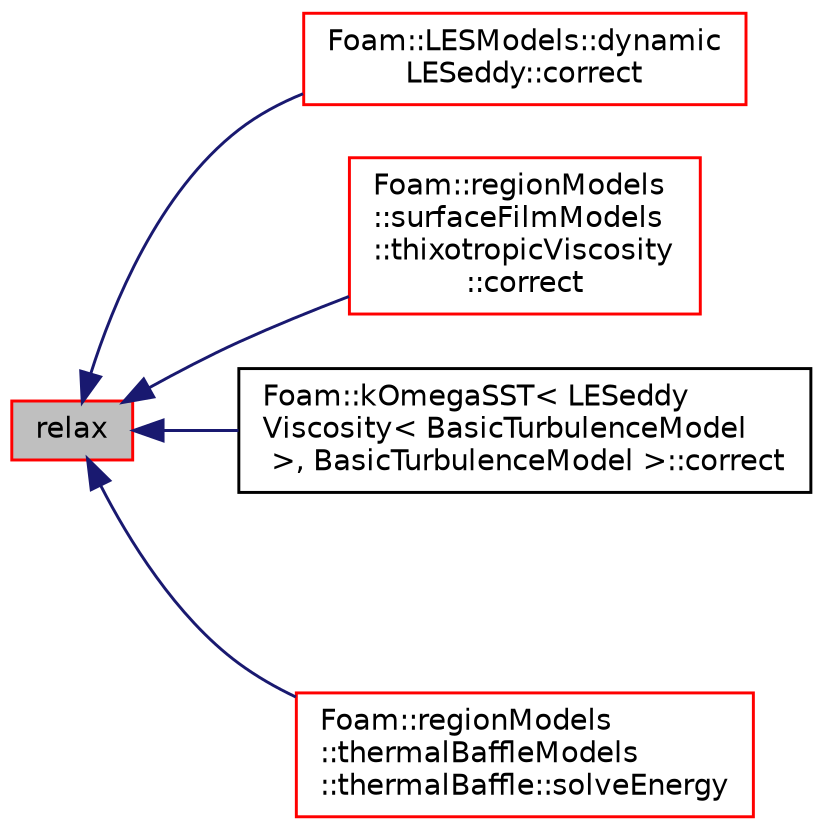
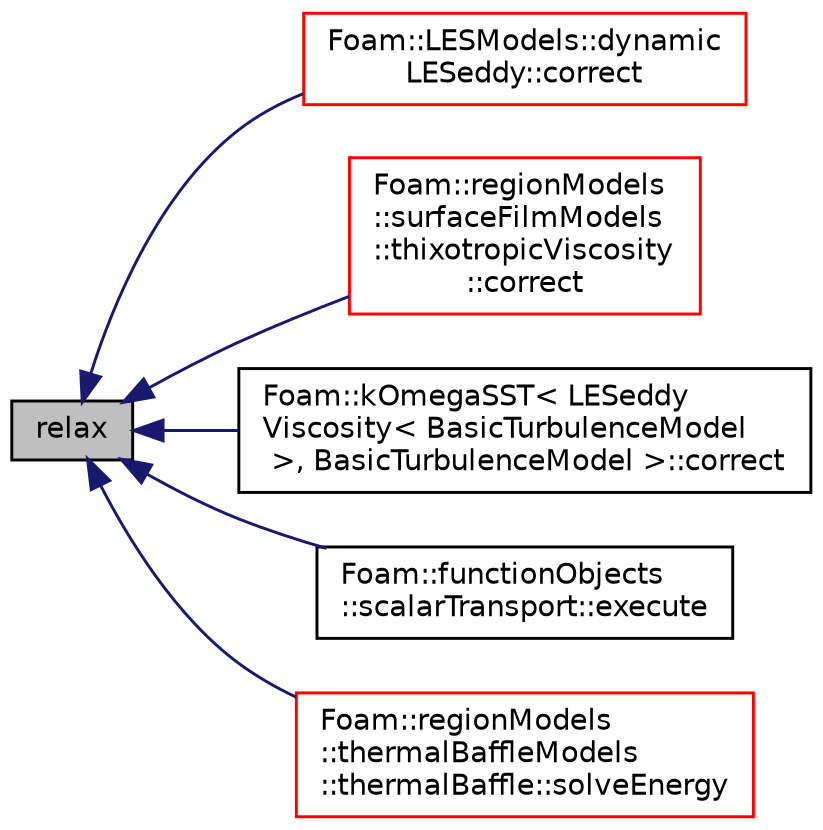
node "relax": color red -> black
node "Foam::functionObjects ::scalarTransport::execute": added
